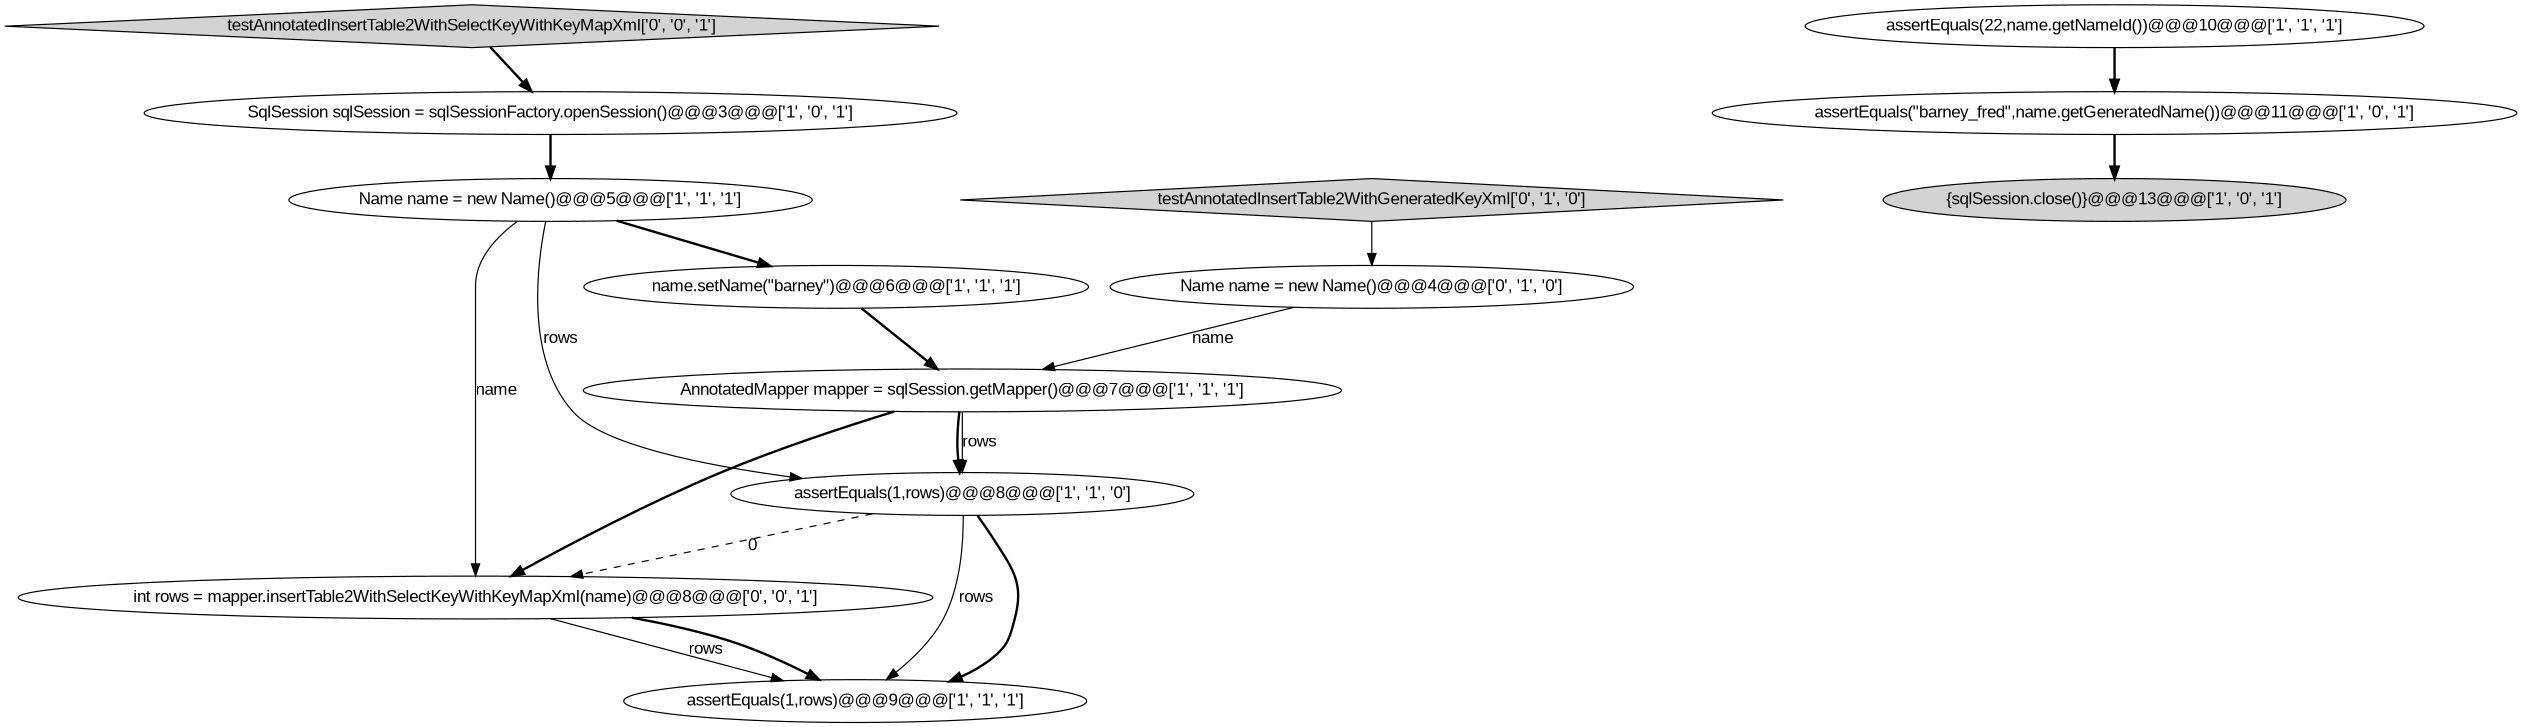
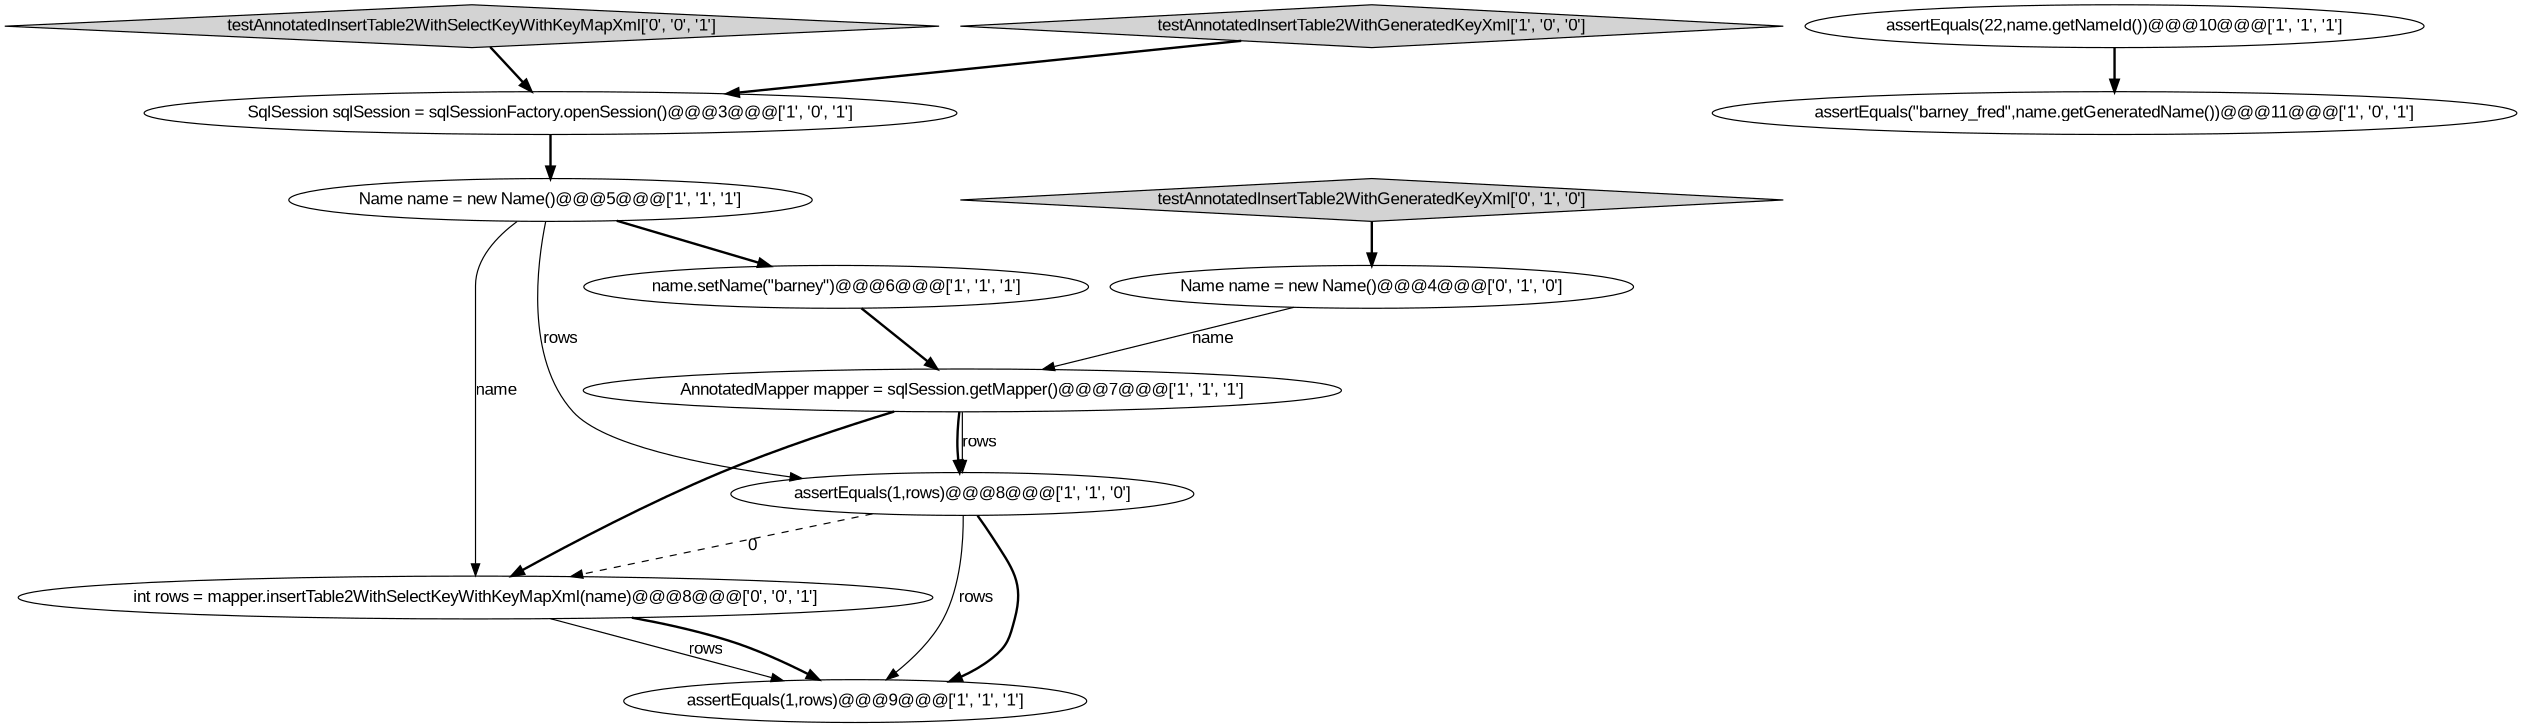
node "testAnnotatedInsertTable2WithGeneratedKeyXml['1', '0', '0']": added
node "{sqlSession.close()}@@@13@@@['1', '0', '1']": removed
edge "testAnnotatedInsertTable2WithGeneratedKeyXml['0', '1', '0']" -> "Name name = new Name()@@@4@@@['0', '1', '0']": style solid -> bold
